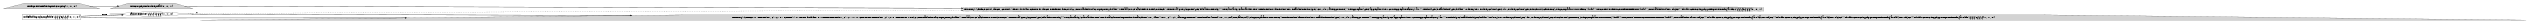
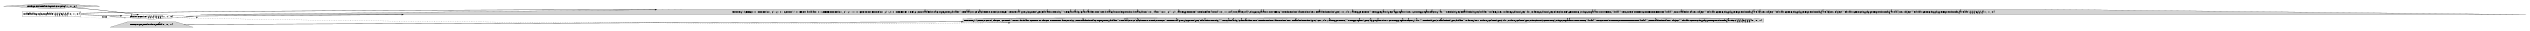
node "testExpressionFilteringAndGrouping['1', '0', '0']": shape trapezium -> diamond
edge "testExpressionFilteringAndGrouping['1', '0', '0']" -> "testGroupByAndOrderByAlias['0', '0', '1']": now "testExpressionFilteringAndGrouping['1', '0', '0']" -> "cannotVectorize()@@@4@@@['1', '1', '0']"
